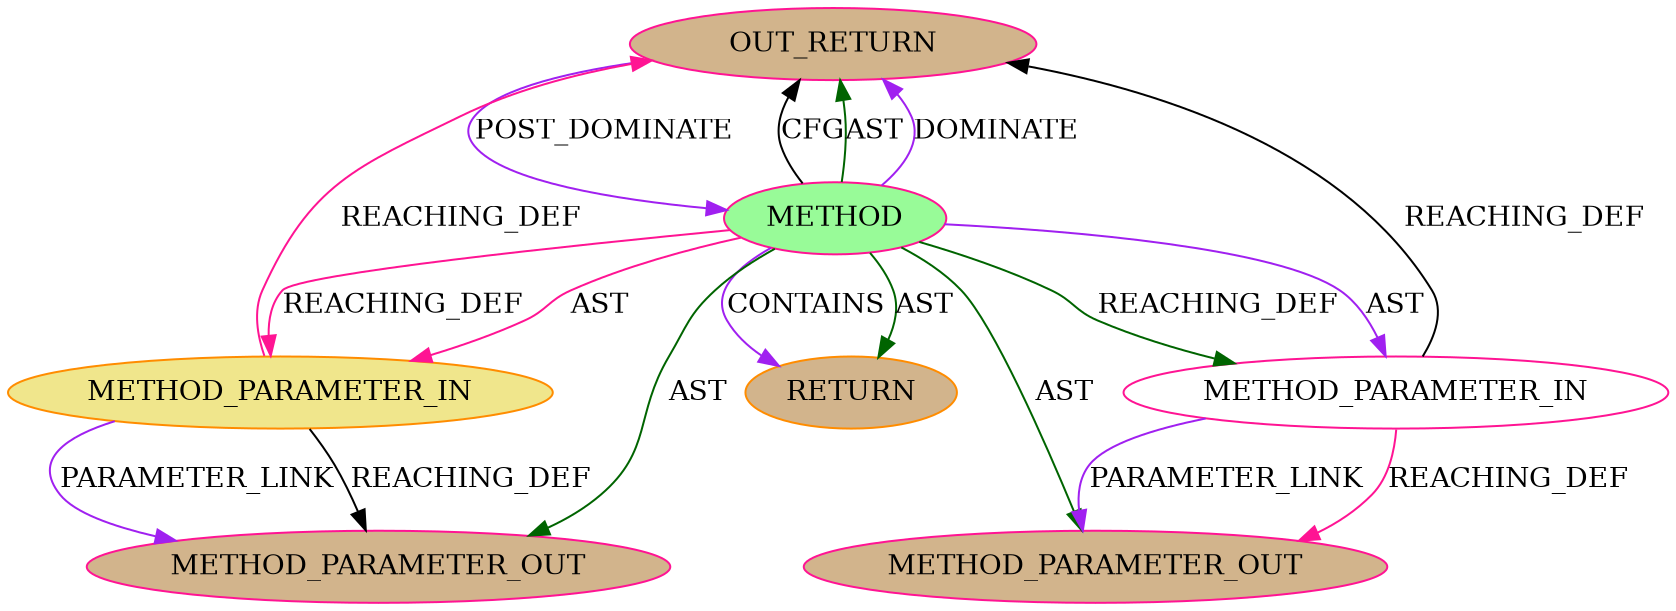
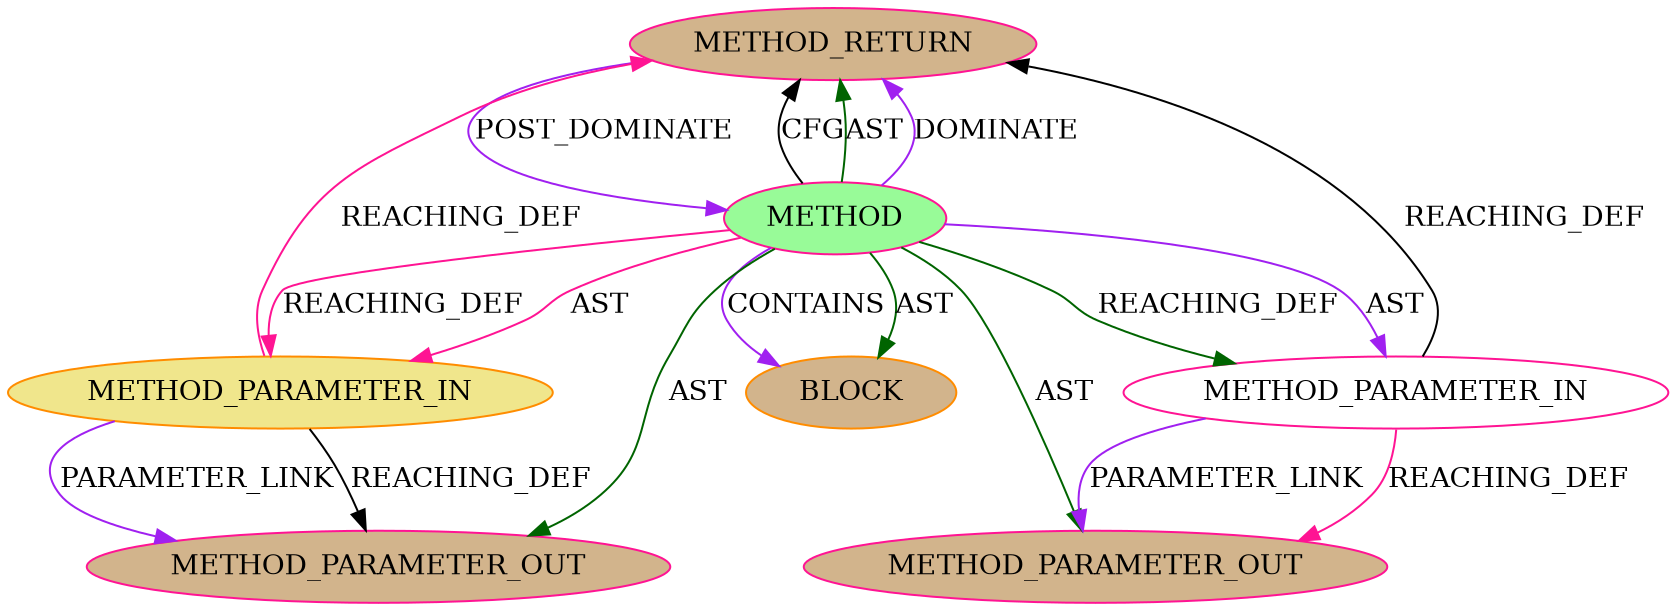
node "OUT_RETURN": label "OUT_RETURN" -> "METHOD_RETURN"
node "RETURN": label "RETURN" -> "BLOCK"
